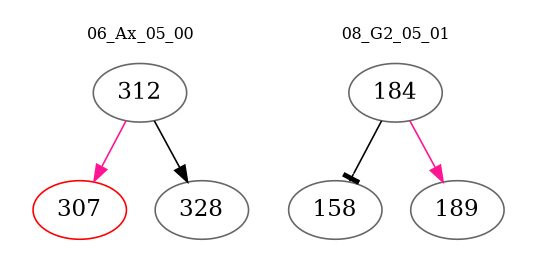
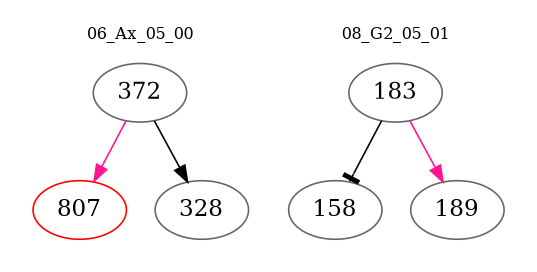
node "312": label "312" -> "372"
node "184": label "184" -> "183"
node "307": label "307" -> "807"
